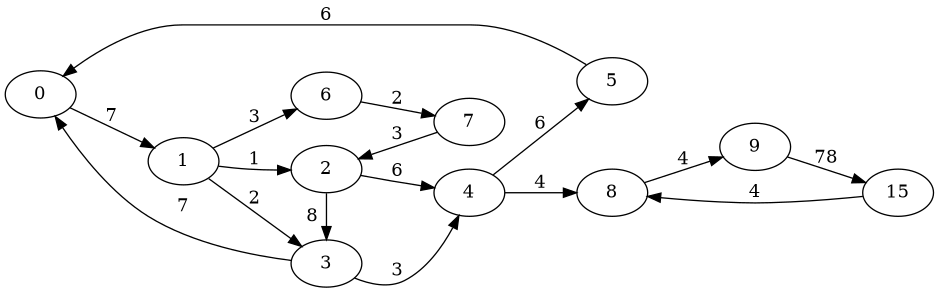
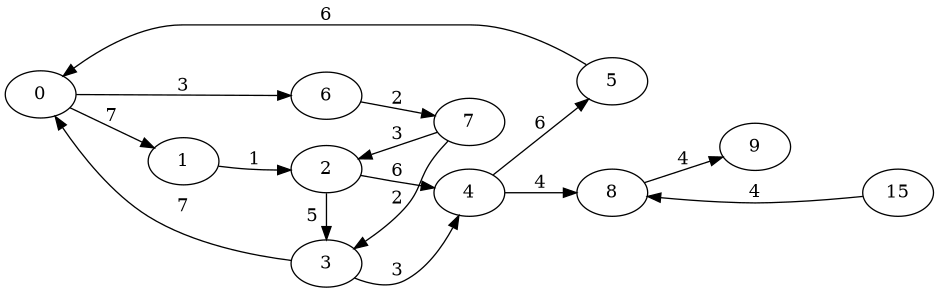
edge "1" -> "6": now "0" -> "6"
edge "9" -> "15": removed, label "78"
edge "1" -> "3": now "7" -> "3"
edge "2" -> "3": label "8" -> "5"
